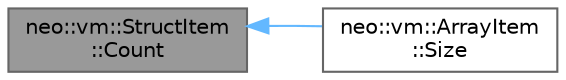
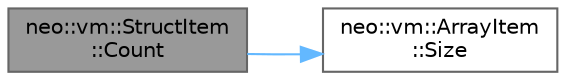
edge "neo::vm::ArrayItem ::Size" -> "neo::vm::StructItem ::Count": reversed
